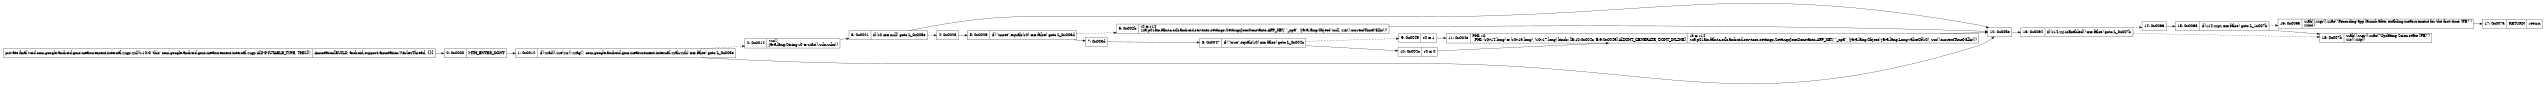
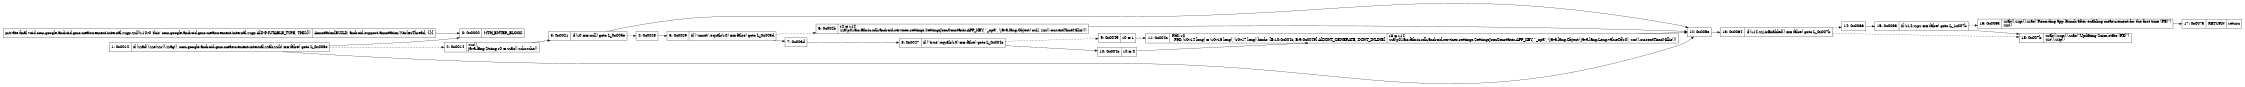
node "16: 0x006a": text "zzim()" -> "zzx()"
node "0: 0x0000": text "MTH_ENTER_DONT" -> "MTH_ENTER_BLOCK"
edge "0: 0x0000" -> "1: 0x0012": reversed
